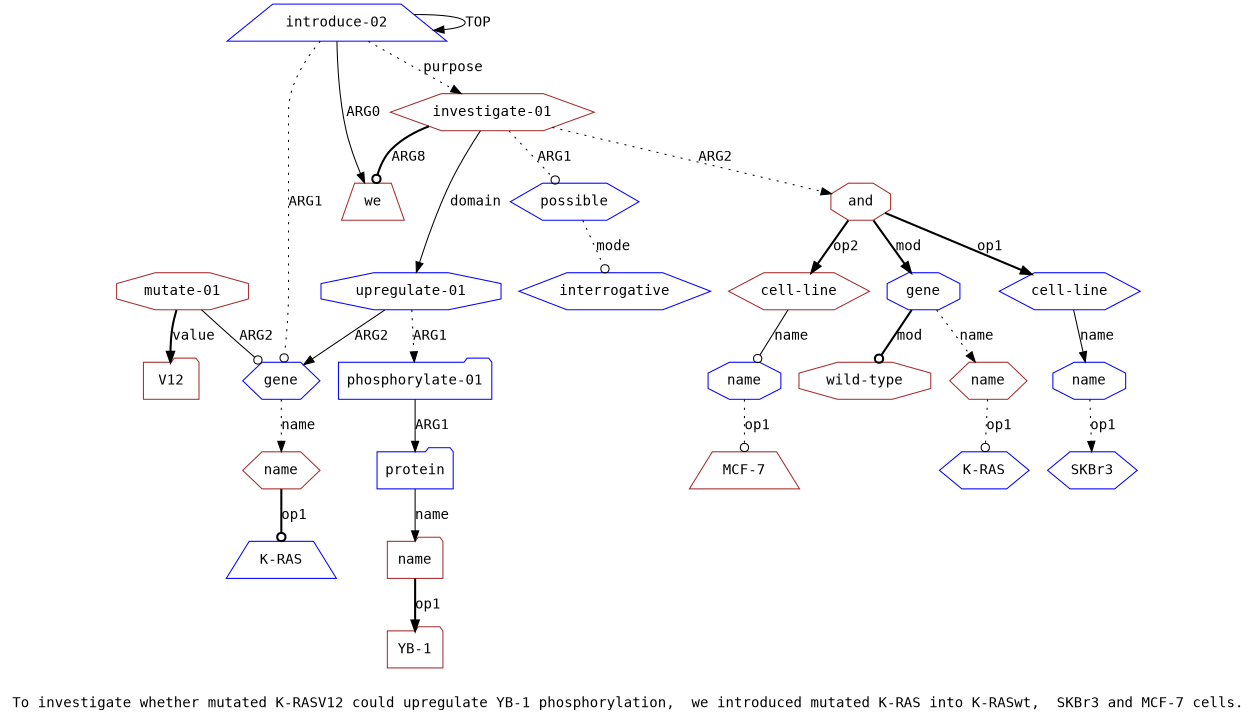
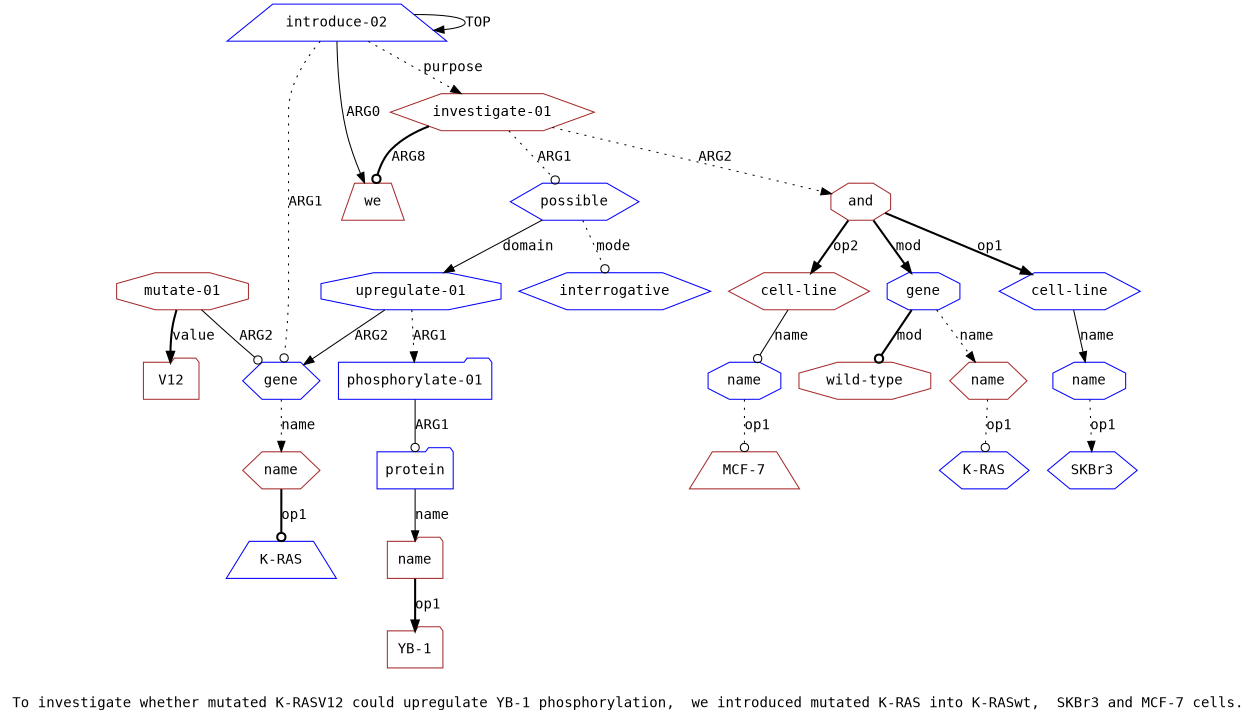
edge "investigate-01" -> "upregulate-01": now "possible" -> "upregulate-01"
edge "phosphorylate-01" -> "protein": arrowhead normal -> odot
